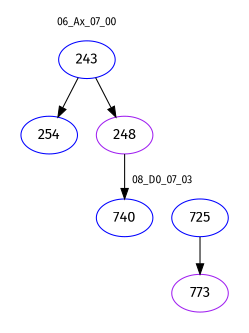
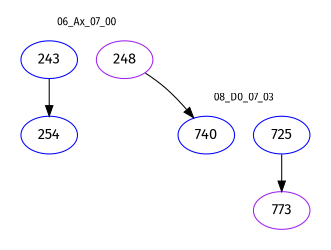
edge "243" -> "248": removed
